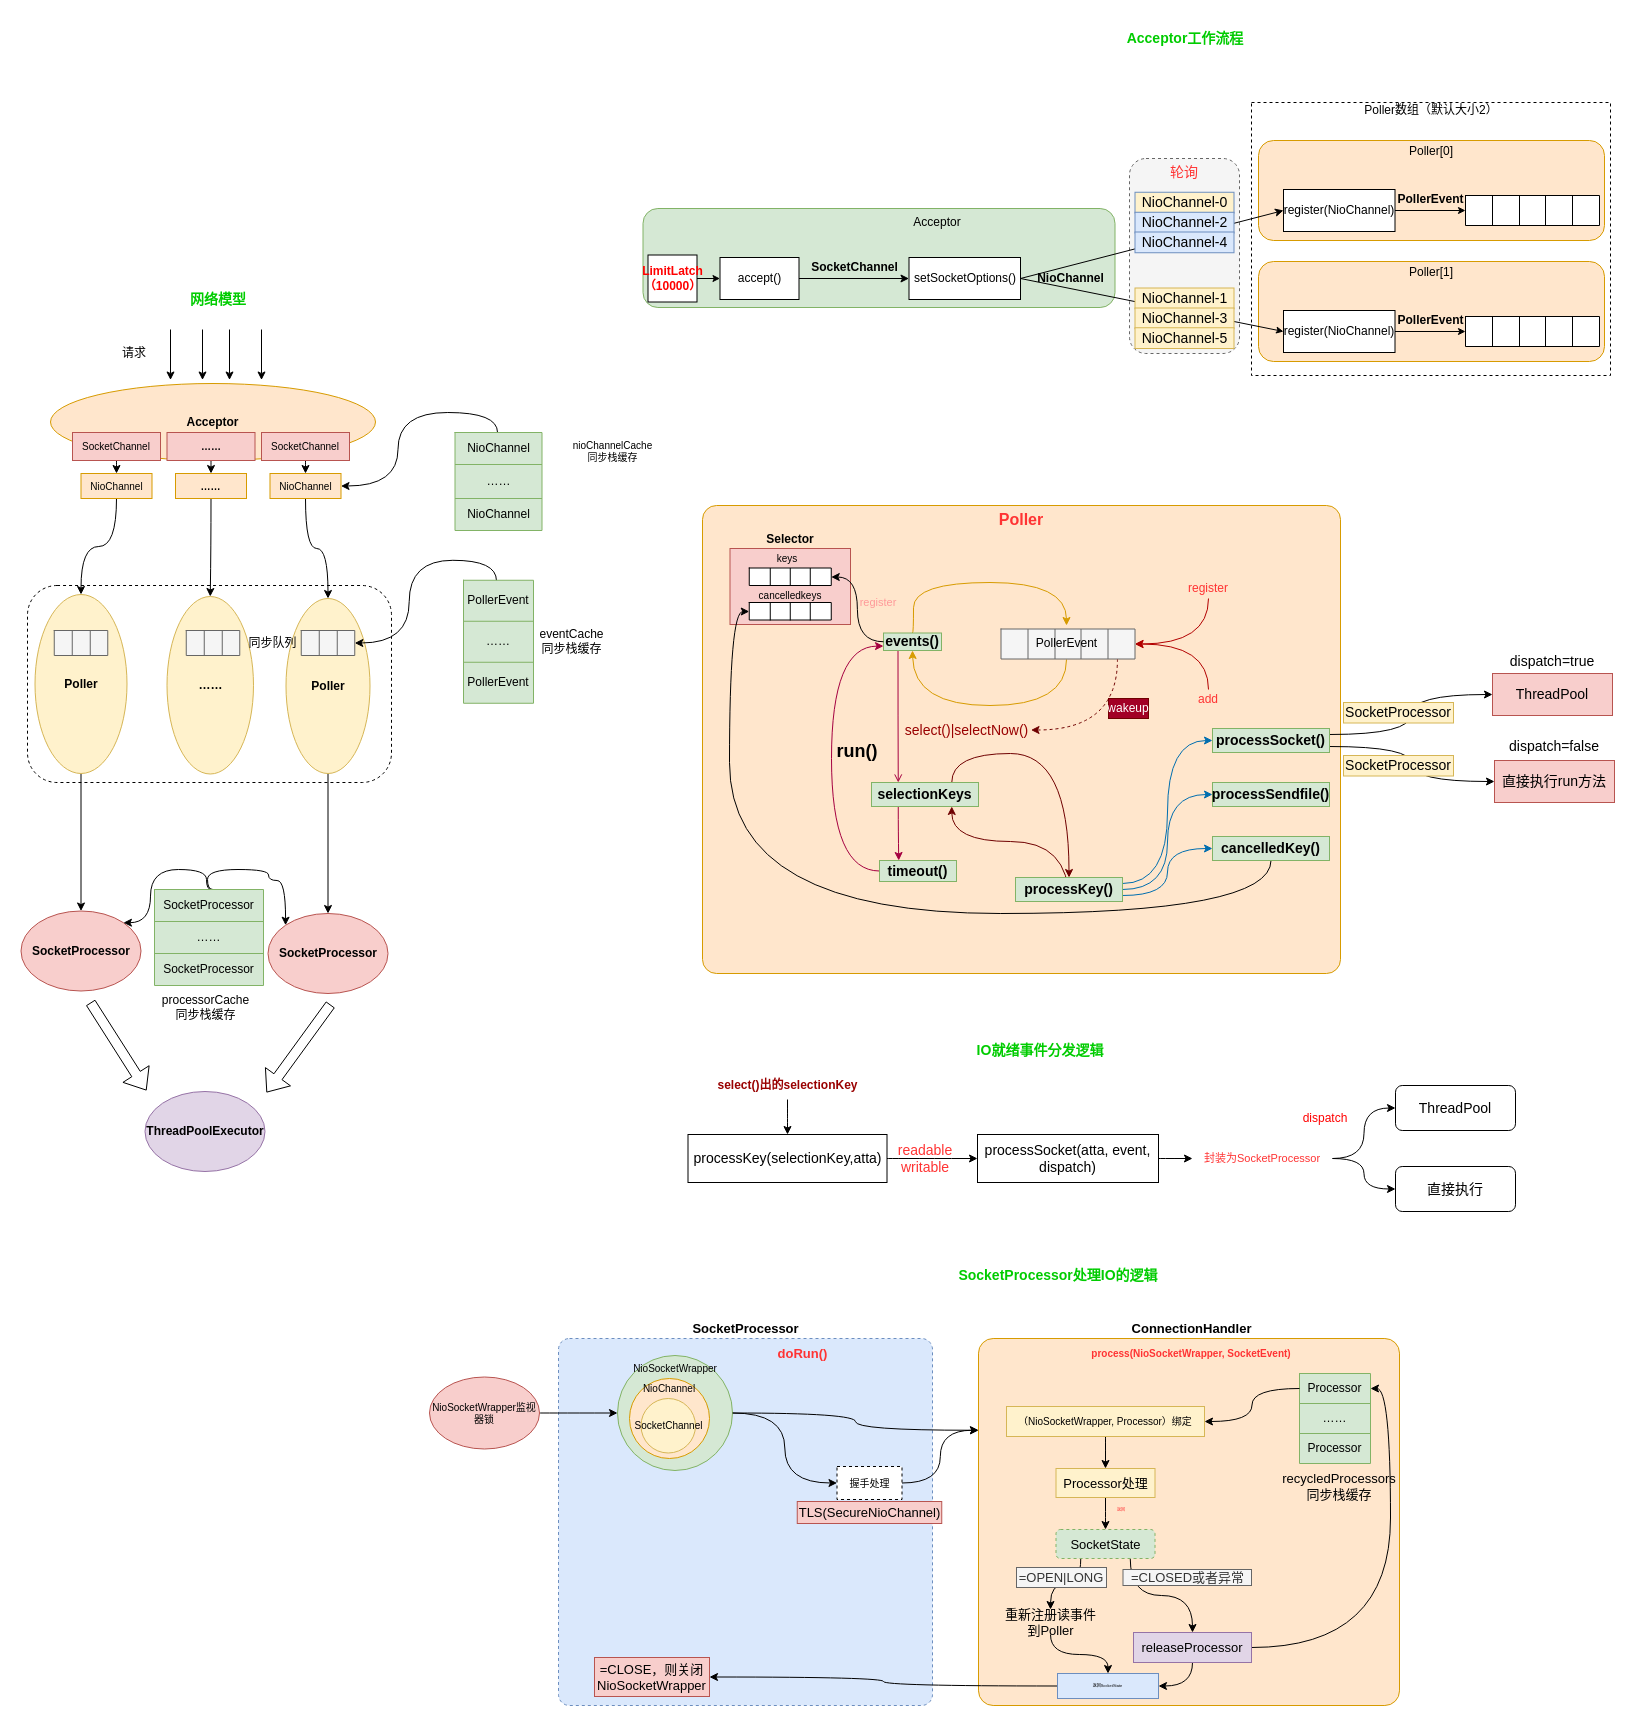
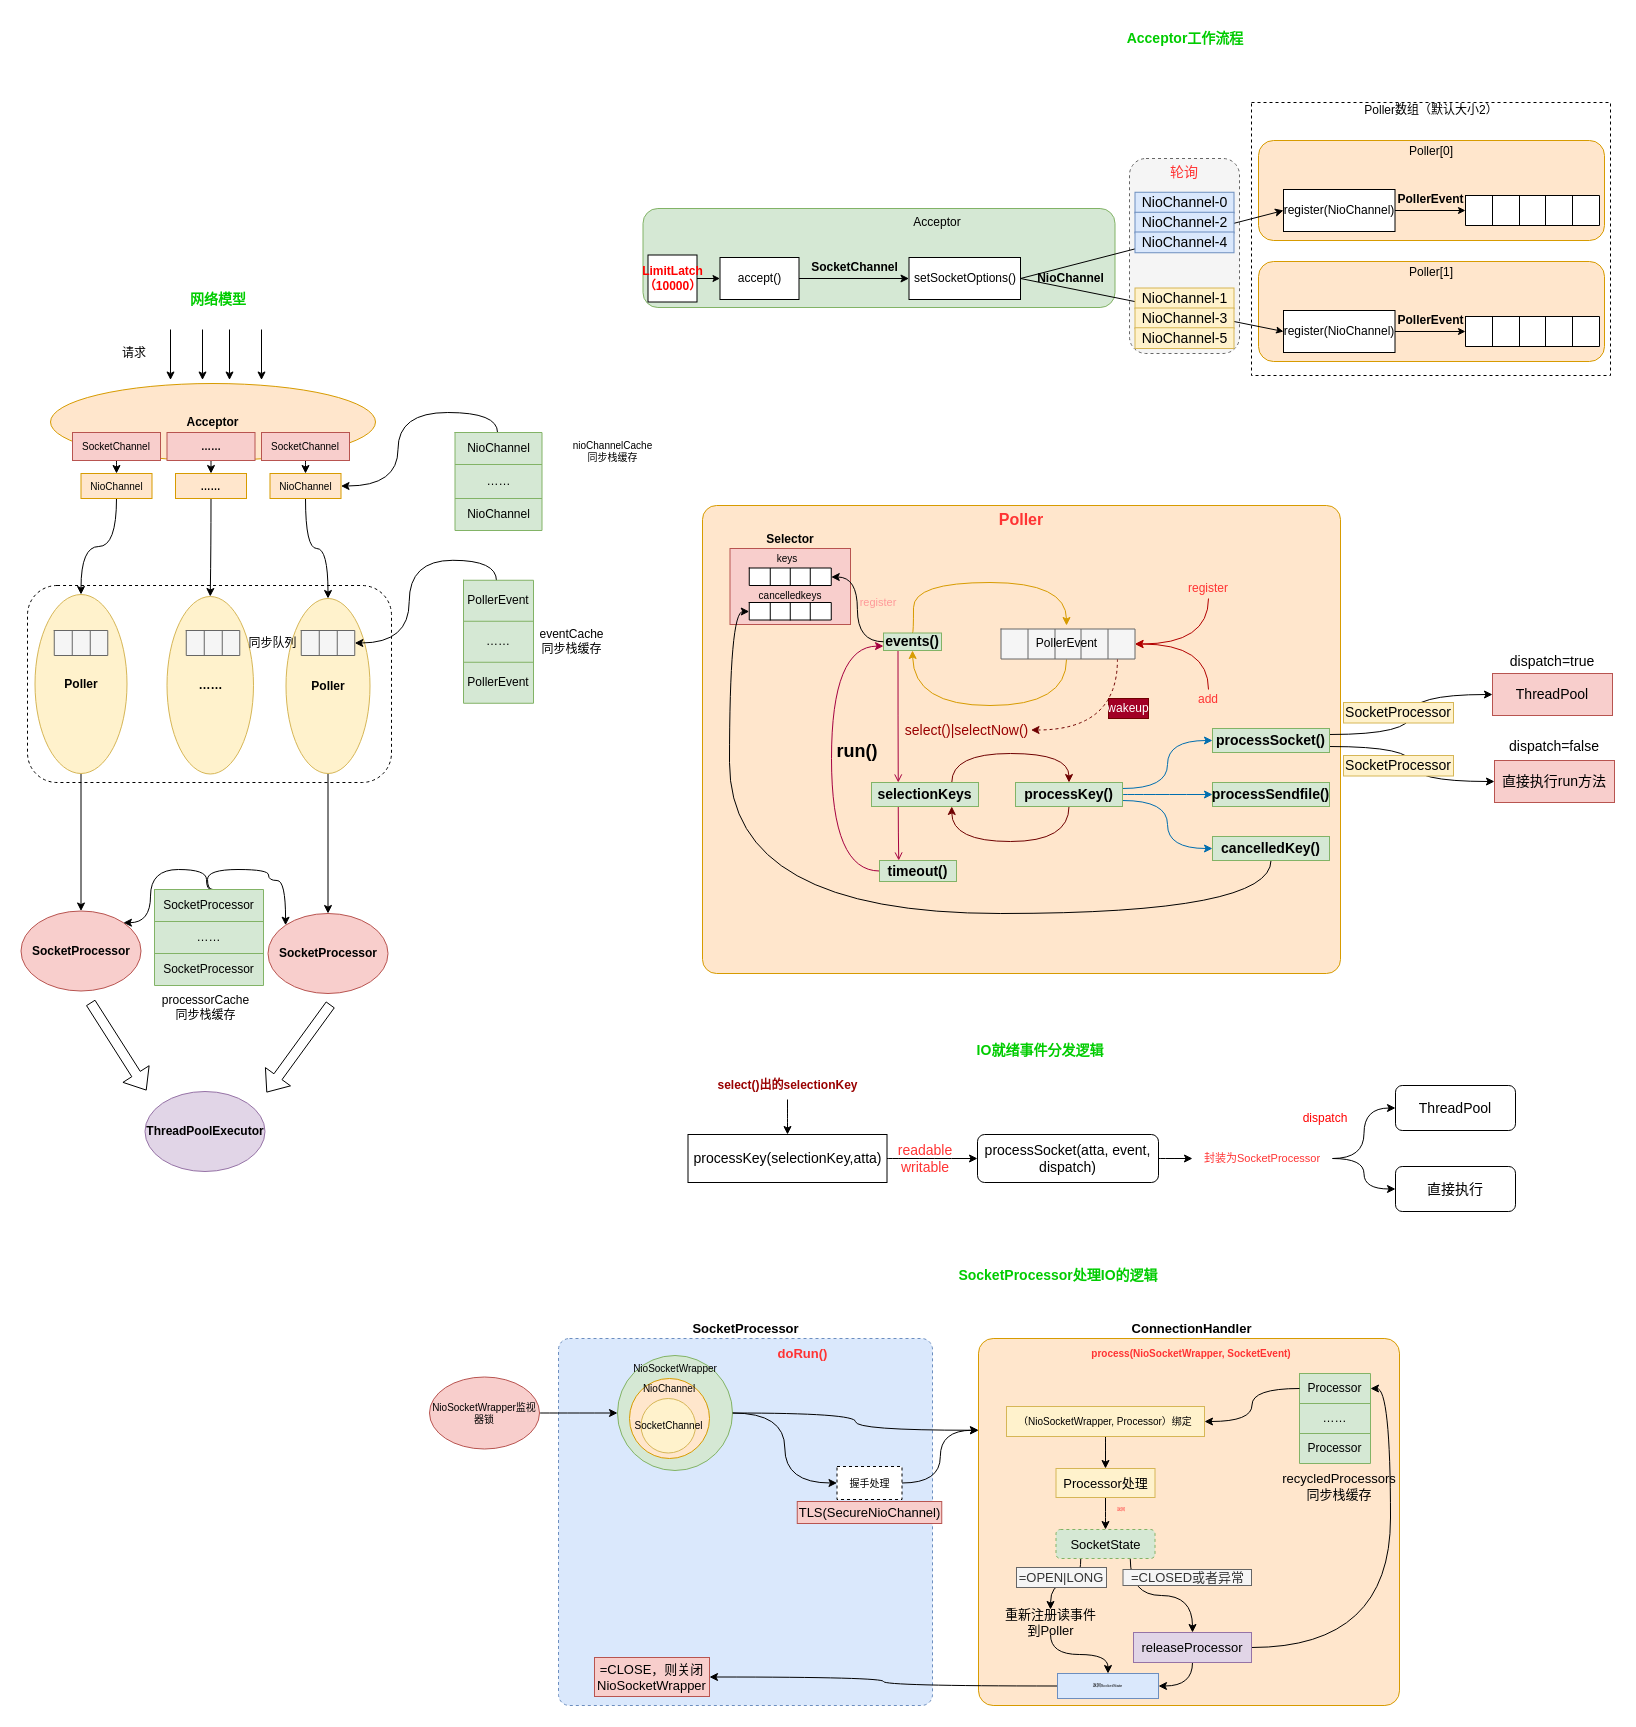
node "NioChannel-0": fillcolor #fff2cc -> #dae8fc
edge "selectionKeys" -> "timeout()": arrowhead classic -> open
node "processKey()": moved (1069, 890) -> (1069, 795)
node "processSocket(atta, event, dispatch)": shape rectangle -> rounded rectangle
